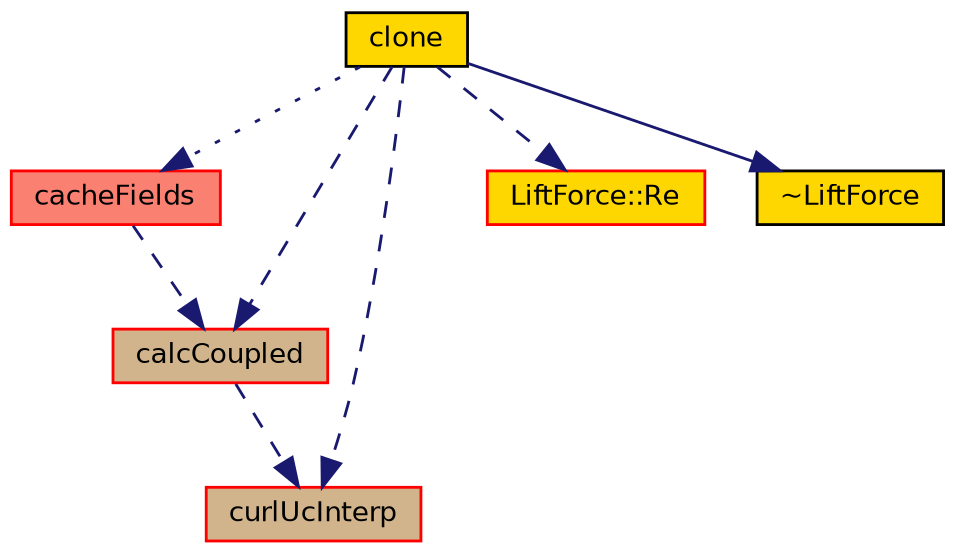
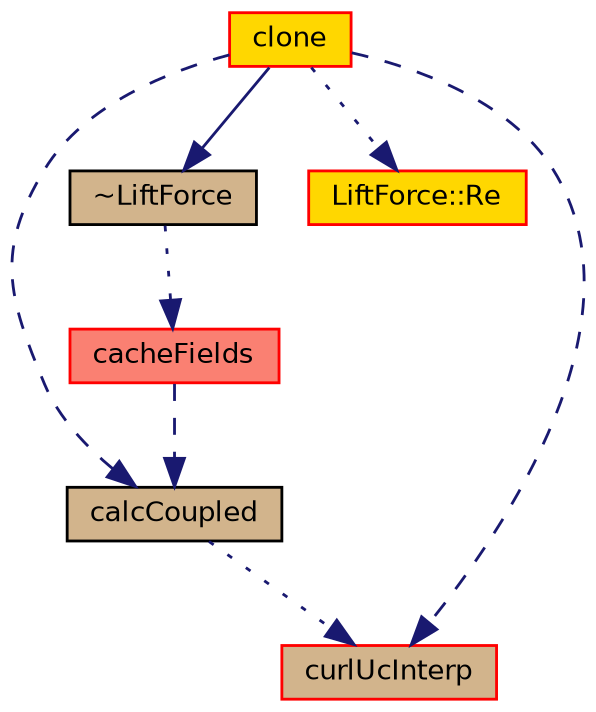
node "clone": color black -> red
edge "clone" -> "LiftForce::Re": style dashed -> dotted
edge "clone" -> "cacheFields": now "~LiftForce" -> "cacheFields"
node "~LiftForce": fillcolor gold -> tan
node "calcCoupled": color red -> black
edge "calcCoupled" -> "curlUcInterp": style dashed -> dotted
